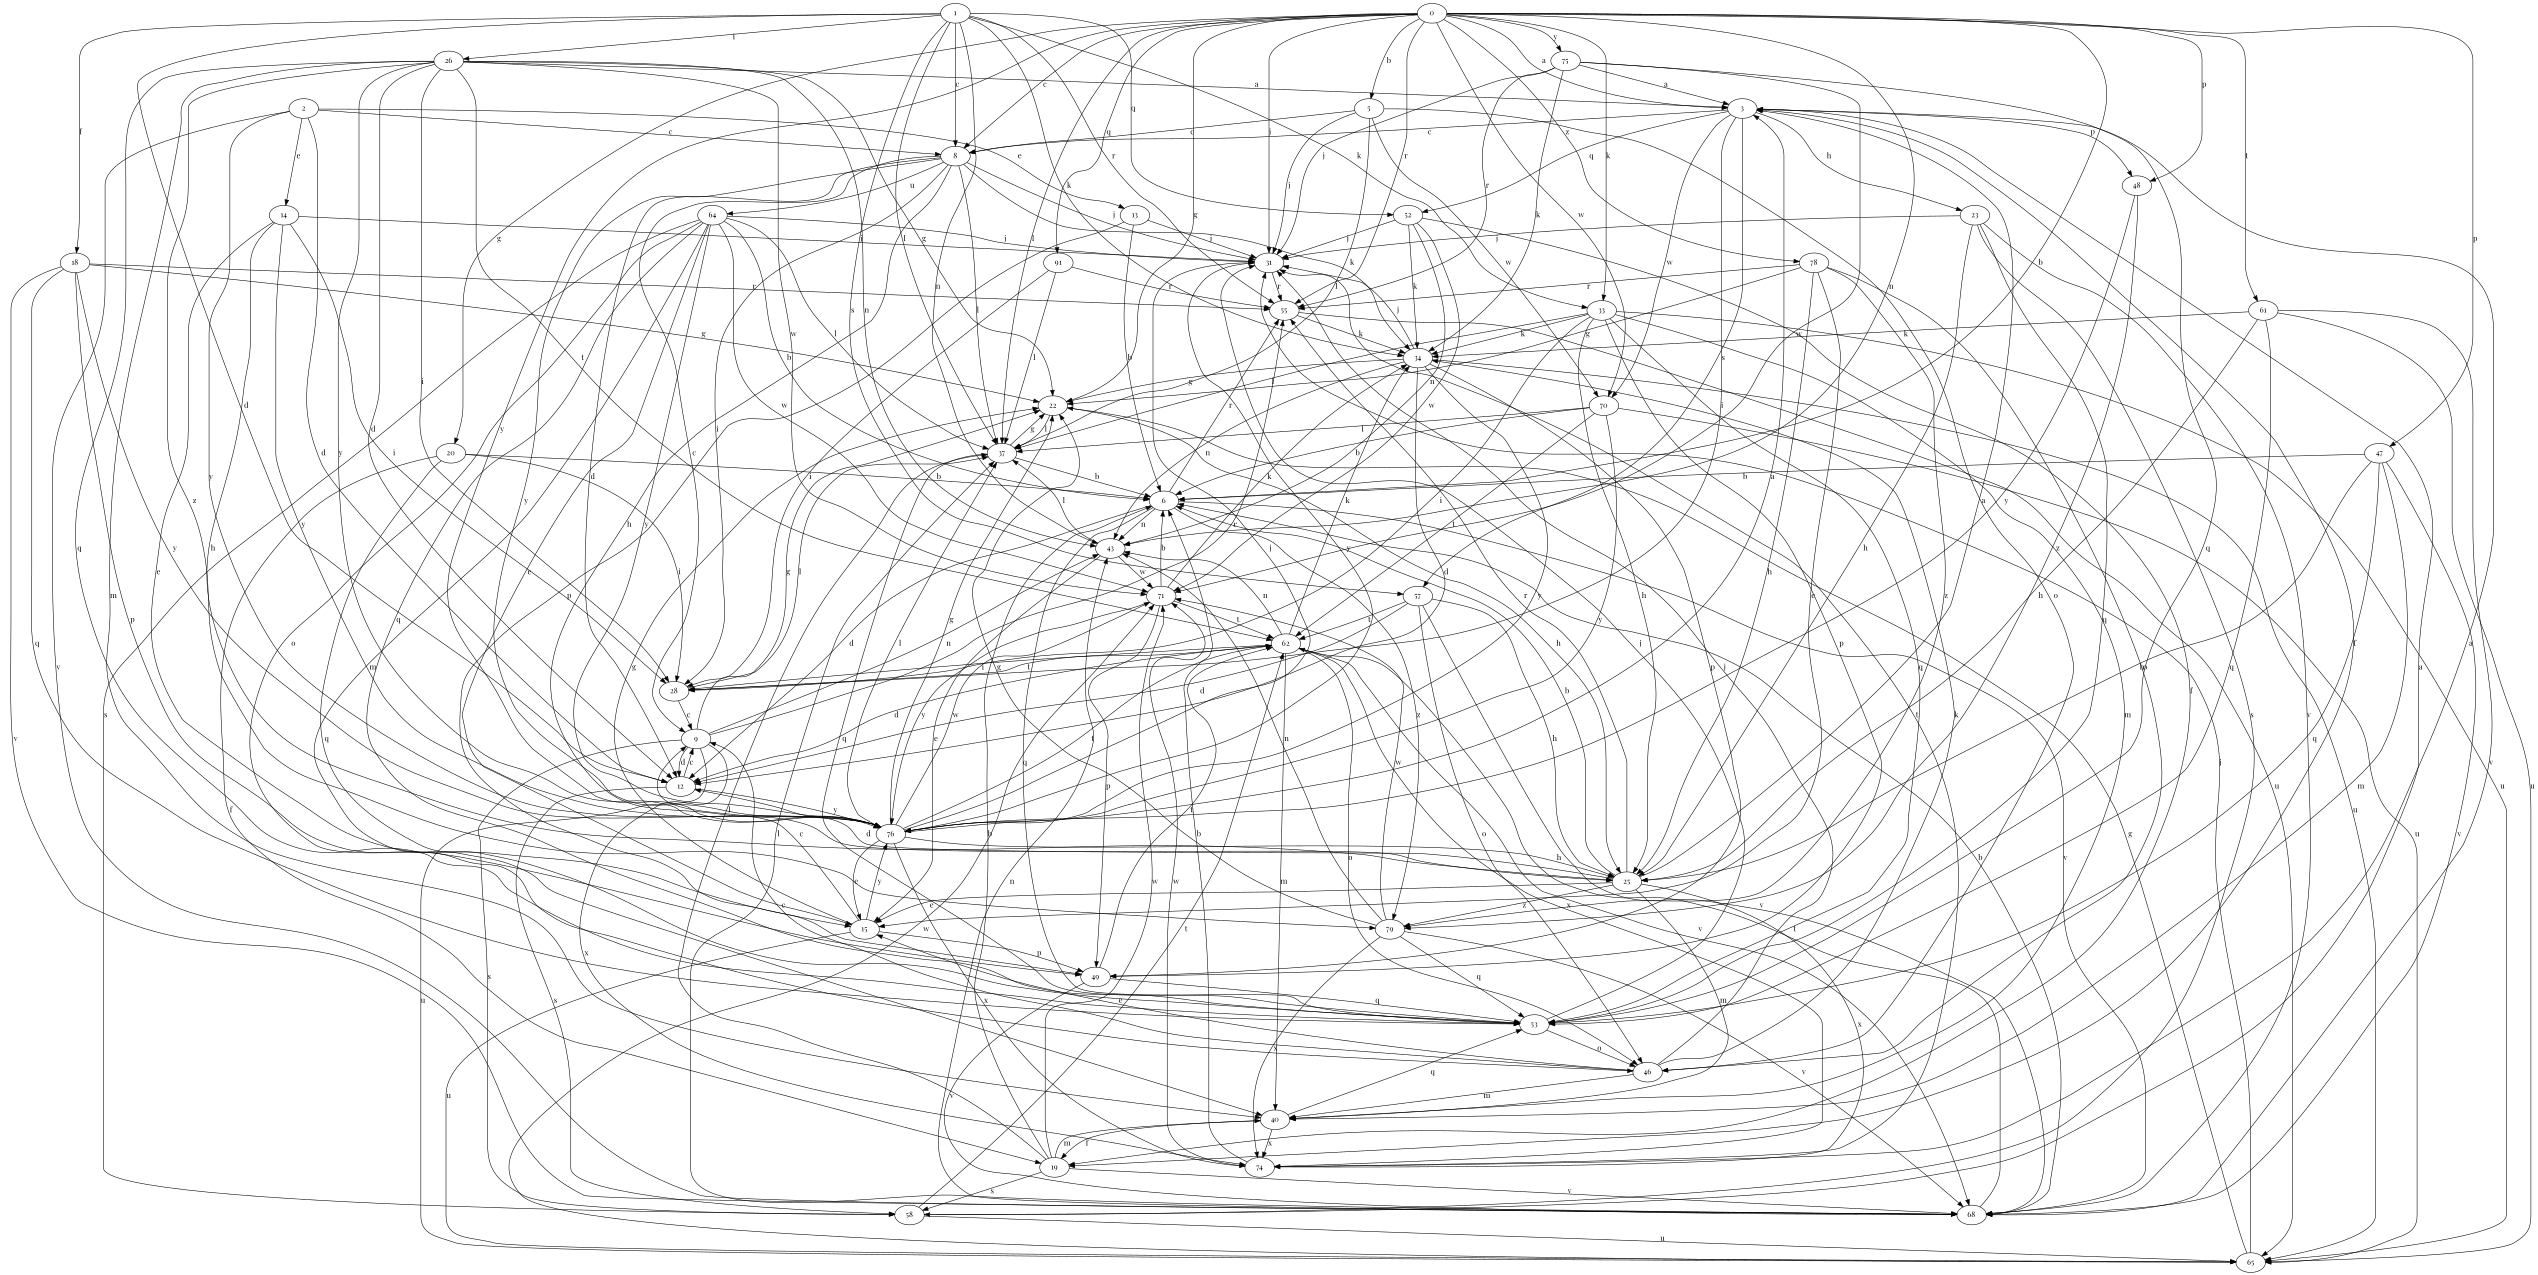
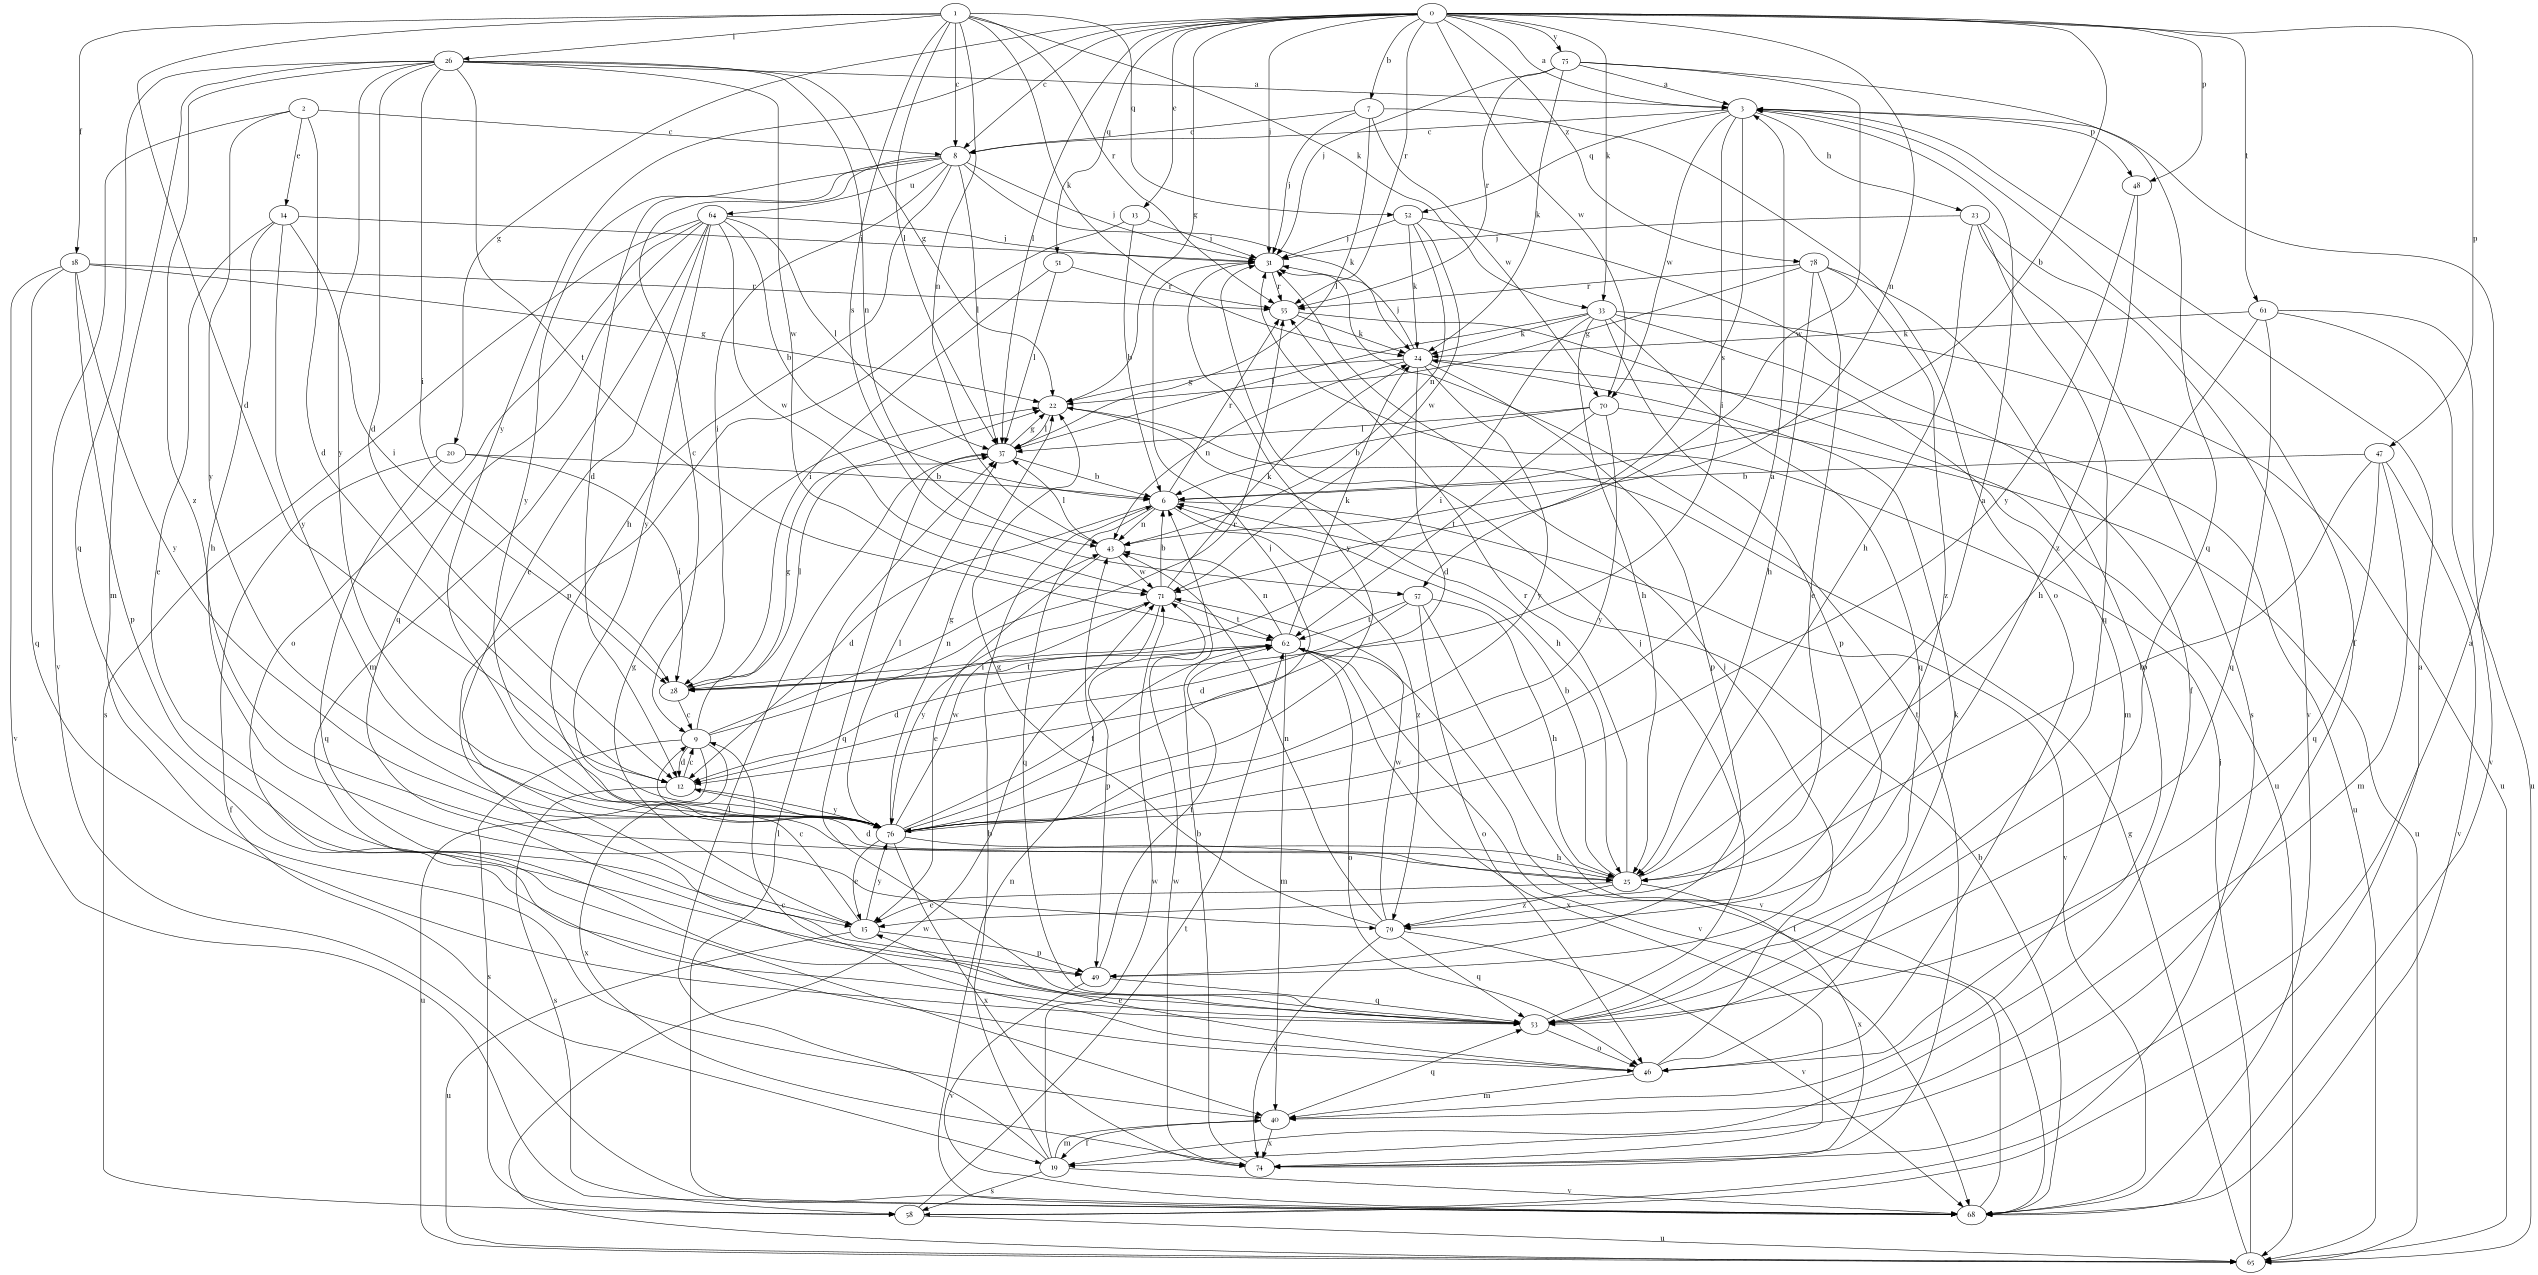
node "5": label "5" -> "7"
edge "2" -> "13": now "0" -> "13"
node "91": label "91" -> "51"
node "34": label "34" -> "24"
edge "25" -> "40": removed, label "m"
